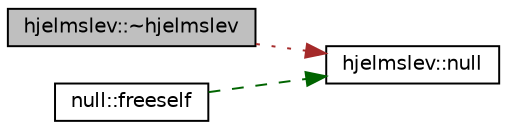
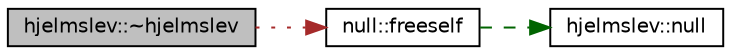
edge "hjelmslev::~hjelmslev" -> "hjelmslev::null": now "hjelmslev::~hjelmslev" -> "null::freeself"
